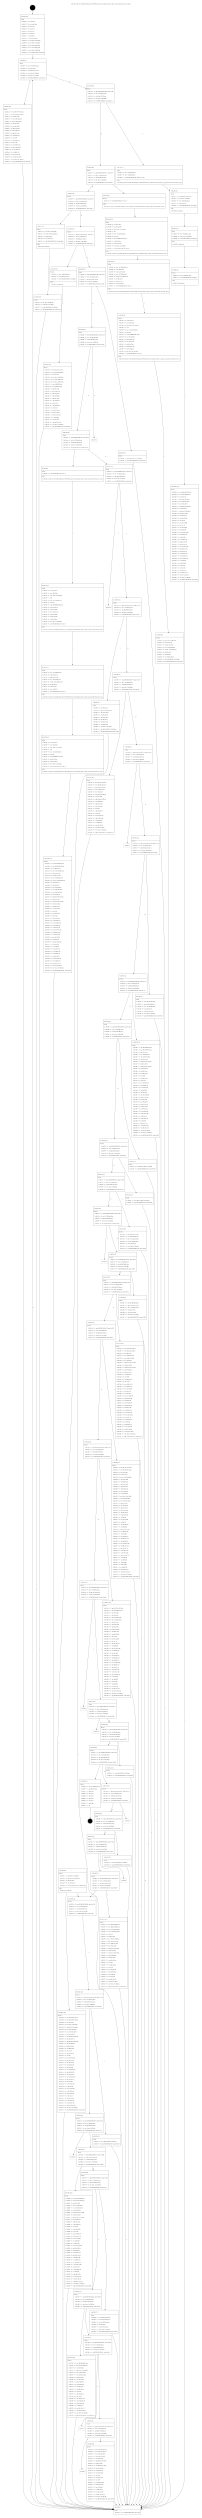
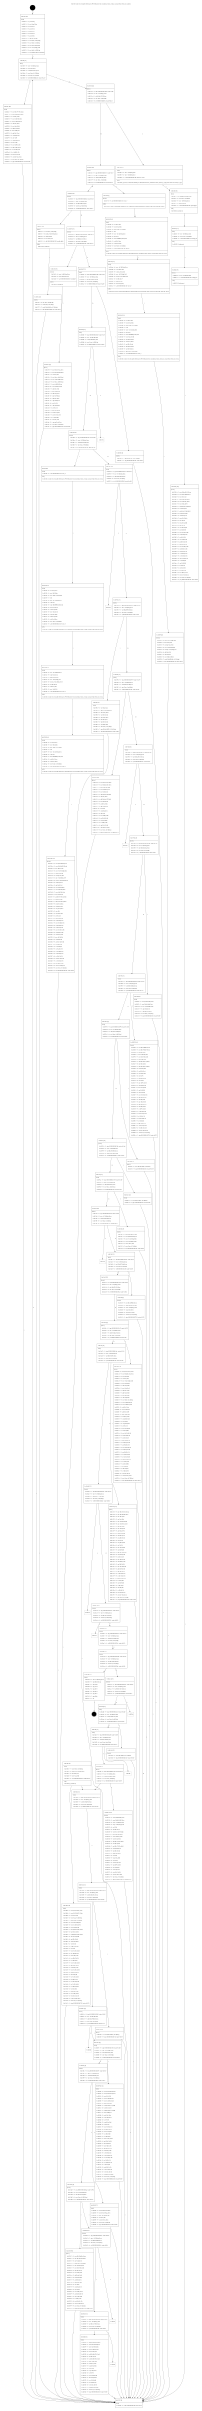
node "0x40236a [144]": removed
node "0x4025a1 [12]": removed
